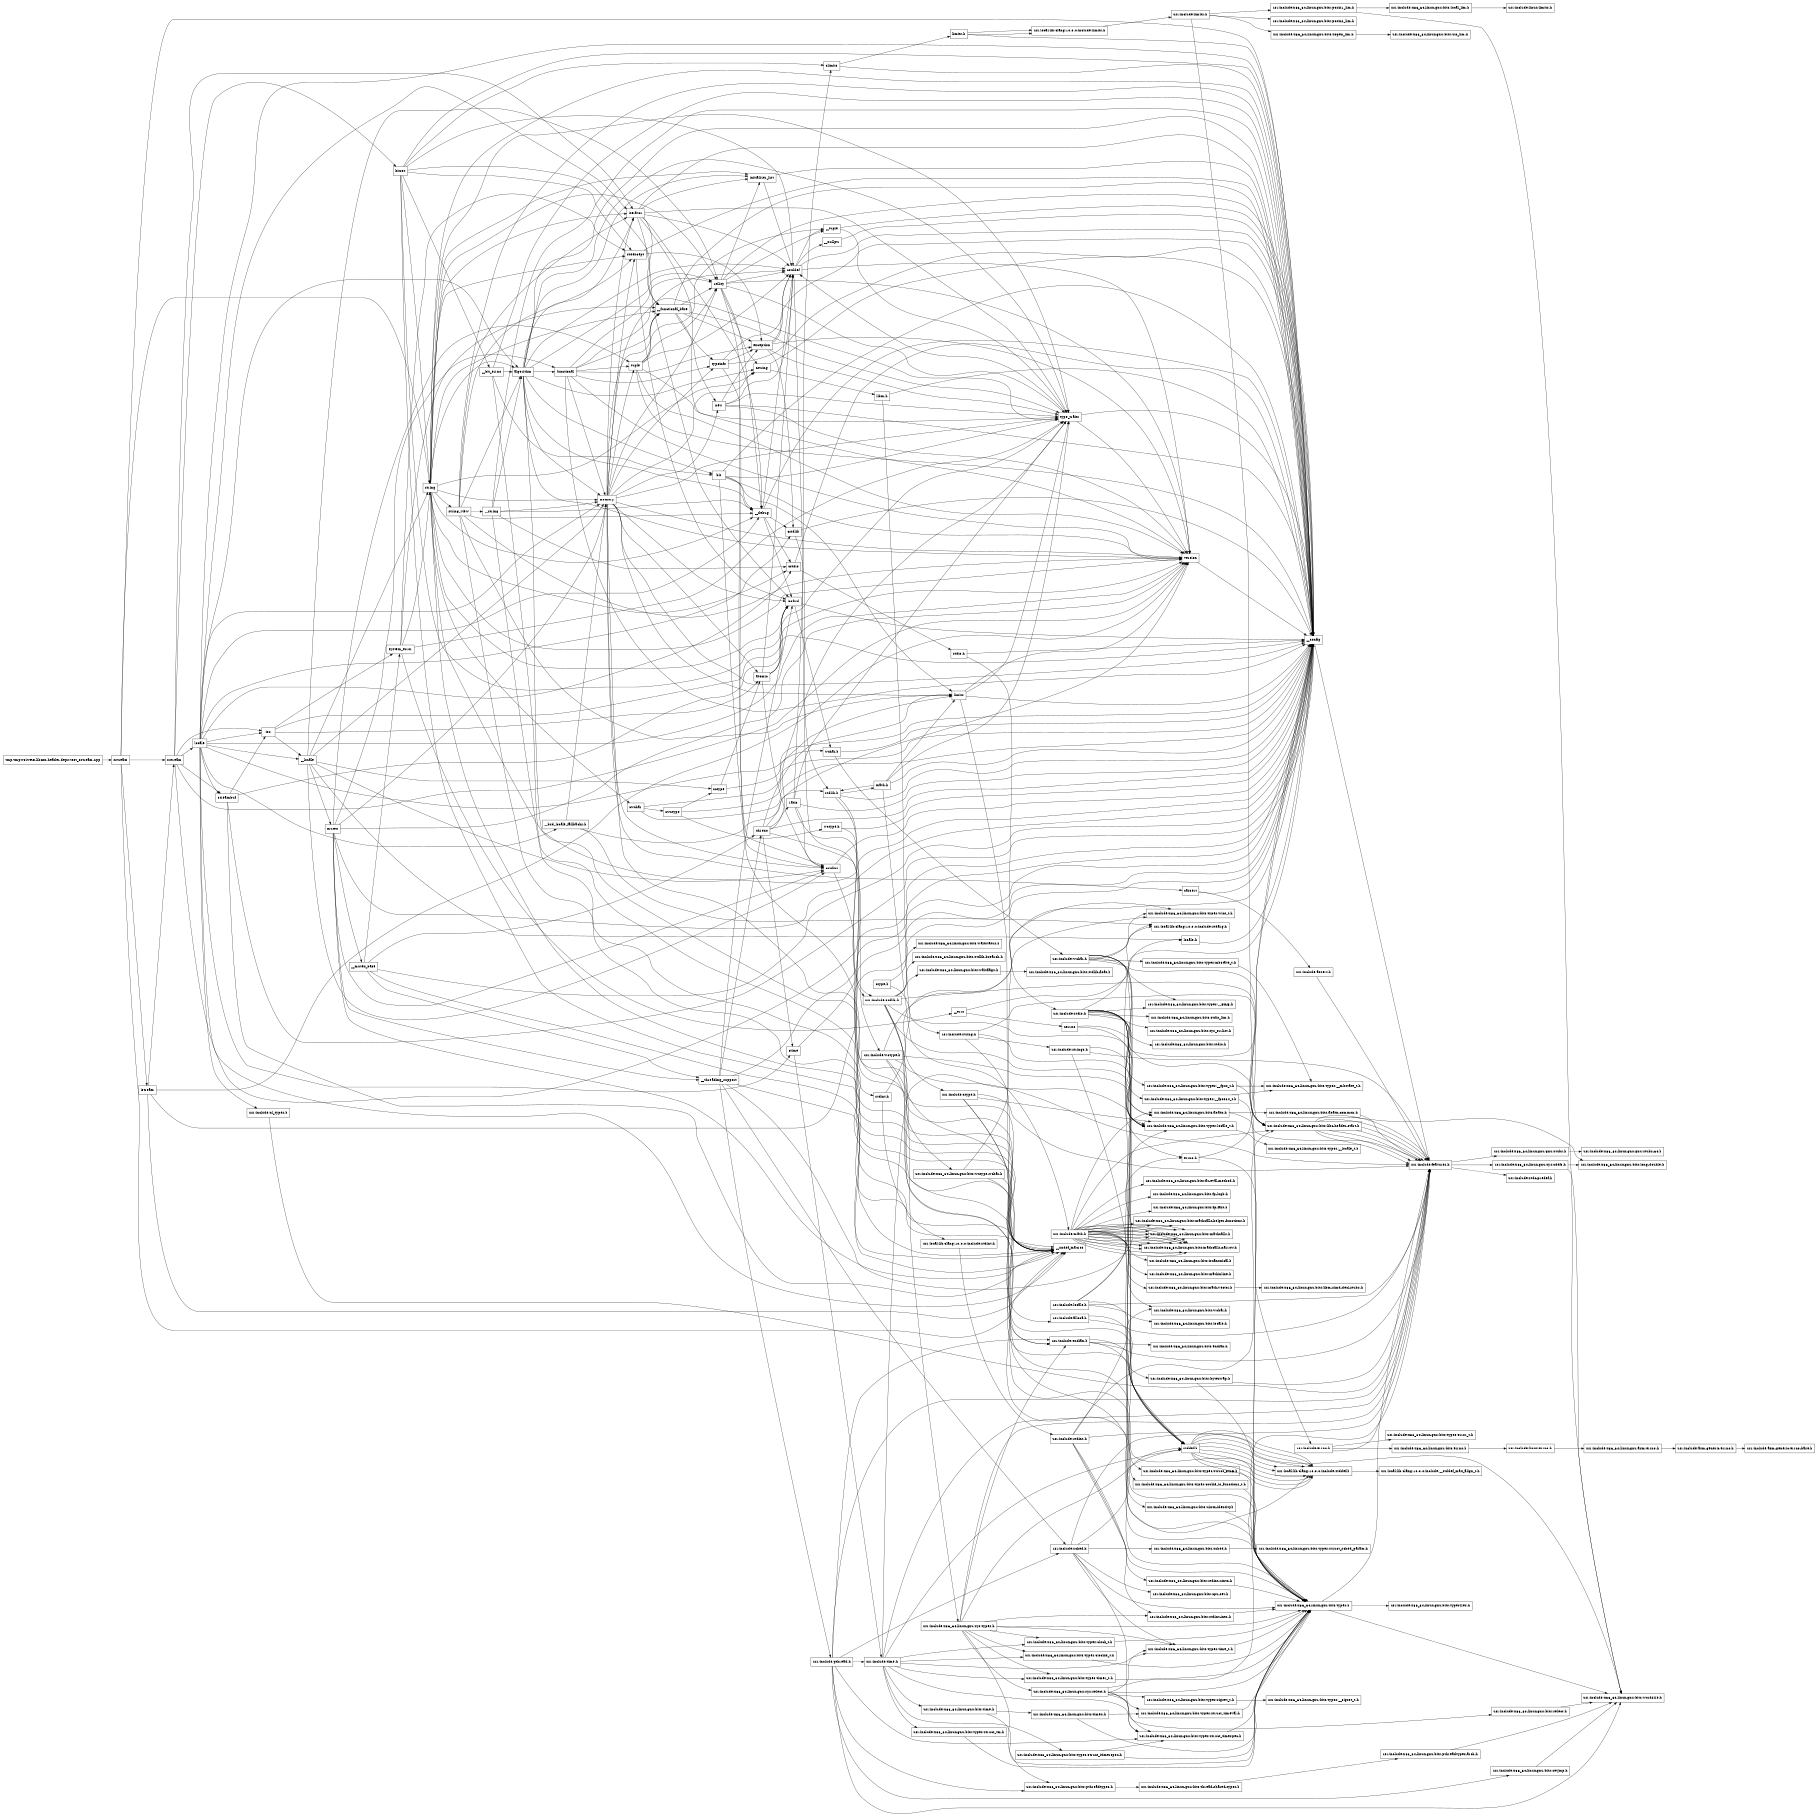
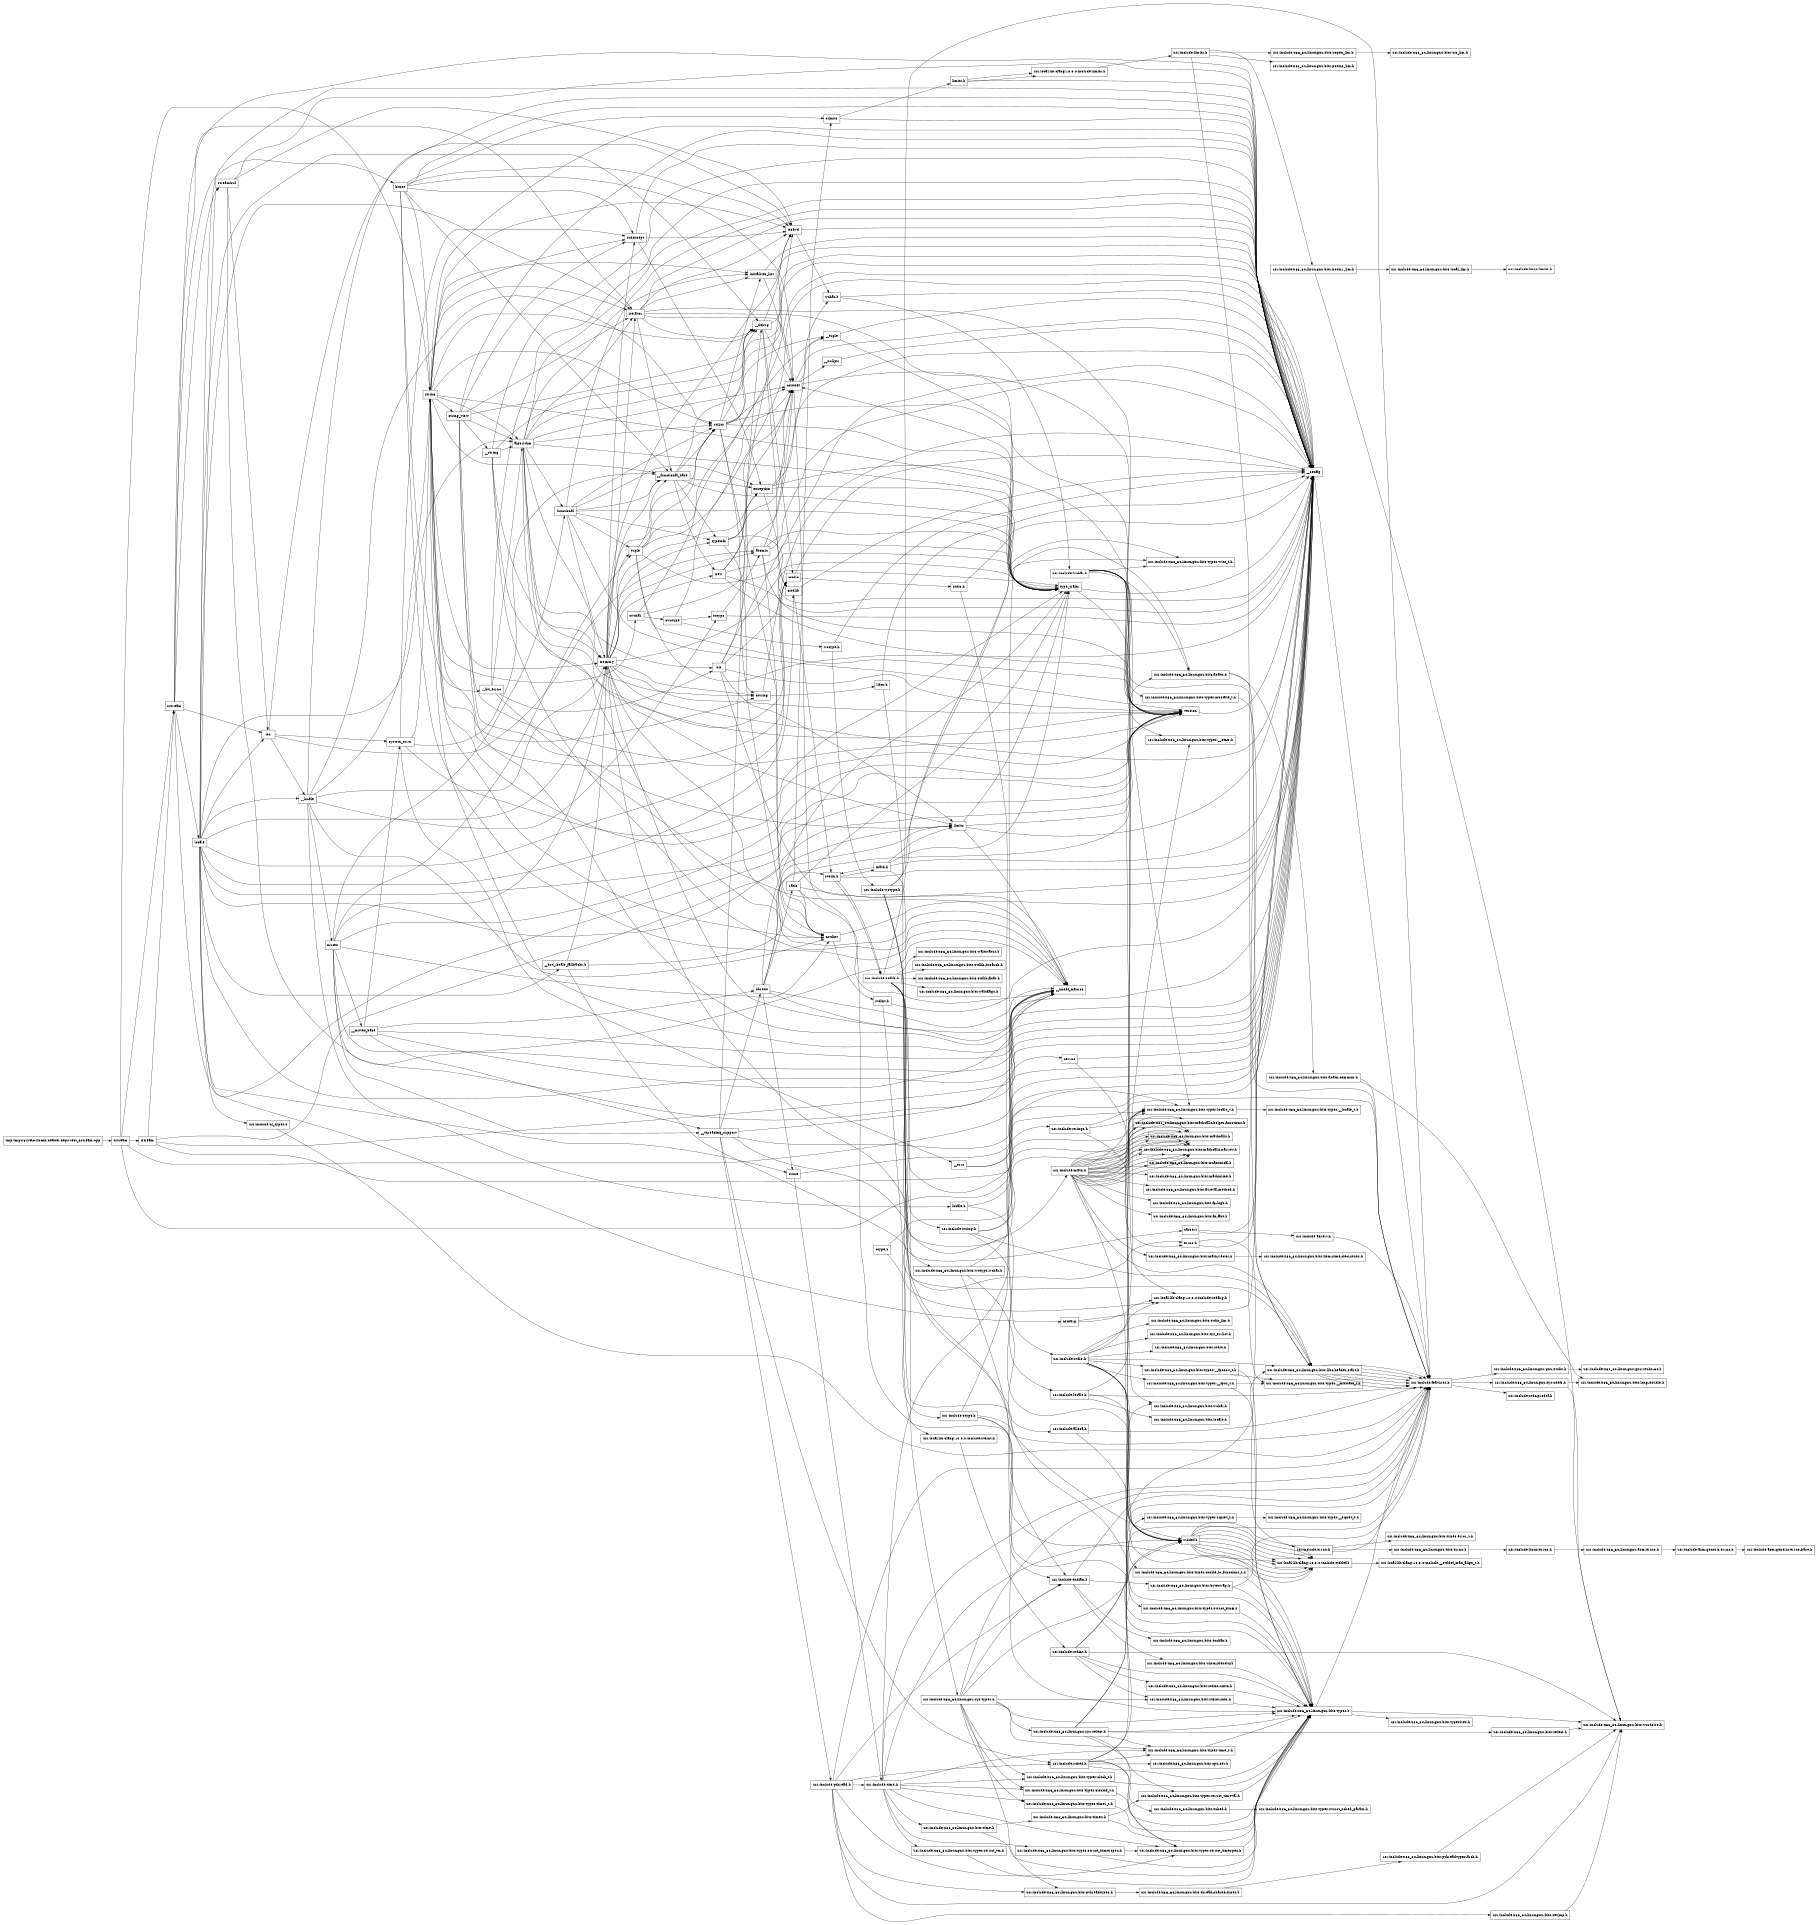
edge "usr/include/x86_64-linux-gnu/bits/waitflags.h" -> "usr/include/x86_64-linux-gnu/bits/stdlib-float.h": now "usr/include/stdlib.h" -> "usr/include/x86_64-linux-gnu/bits/stdlib-float.h"
edge "usr/include/locale.h" -> "locale.h": reversed
node "cstdarg": added
